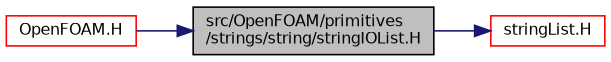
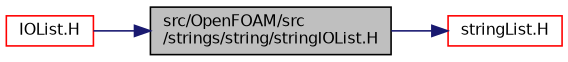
node "OpenFOAM.H": label "OpenFOAM.H" -> "IOList.H"
node "src/OpenFOAM/primitives /strings/string/stringIOList.H": label "src/OpenFOAM/primitives /strings/string/stringIOList.H" -> "src/OpenFOAM/src /strings/string/stringIOList.H"
